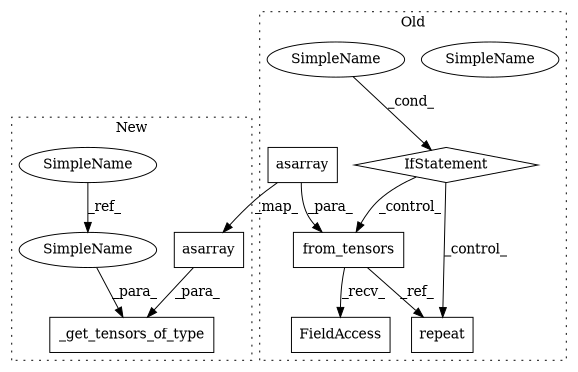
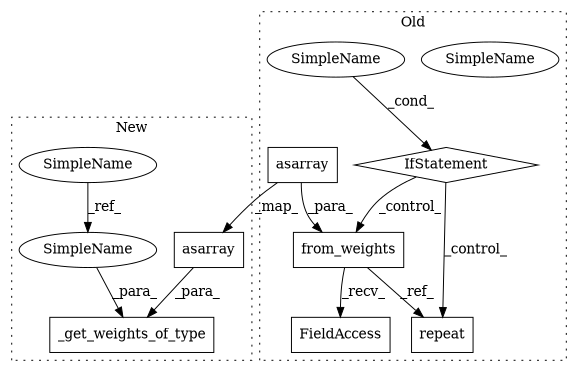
node "from_tensors": label "from_tensors" -> "from_weights"
node "_get_tensors_of_type": label "_get_tensors_of_type" -> "_get_weights_of_type"
